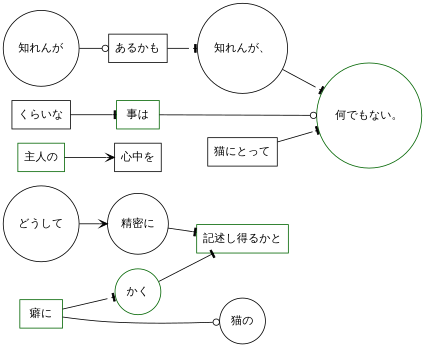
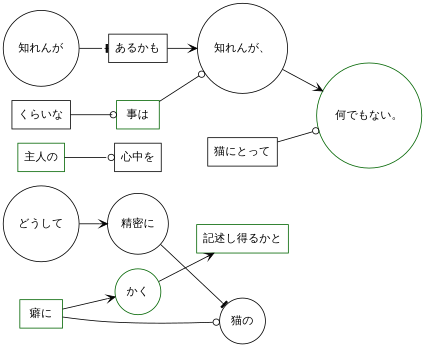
edge "知れんが" -> "あるかも": arrowhead odot -> tee
edge "あるかも" -> "知れんが、": arrowhead tee -> vee
edge "知れんが、" -> "何でもない。": arrowhead tee -> vee
edge "くらいな" -> "事は": arrowhead tee -> odot
edge "事は" -> "何でもない。": now "事は" -> "知れんが、"
edge "猫にとって" -> "何でもない。": arrowhead tee -> odot
edge "主人の" -> "心中を": arrowhead vee -> odot
edge "精密に" -> "記述し得るかと": now "精密に" -> "猫の"
edge "かく" -> "記述し得るかと": arrowhead tee -> vee
edge "癖に" -> "かく": arrowhead tee -> vee
